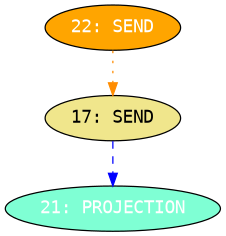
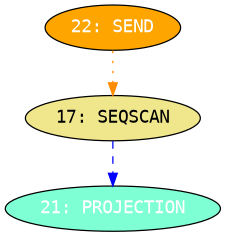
node "17: SEND": label "17: SEND" -> "17: SEQSCAN"
